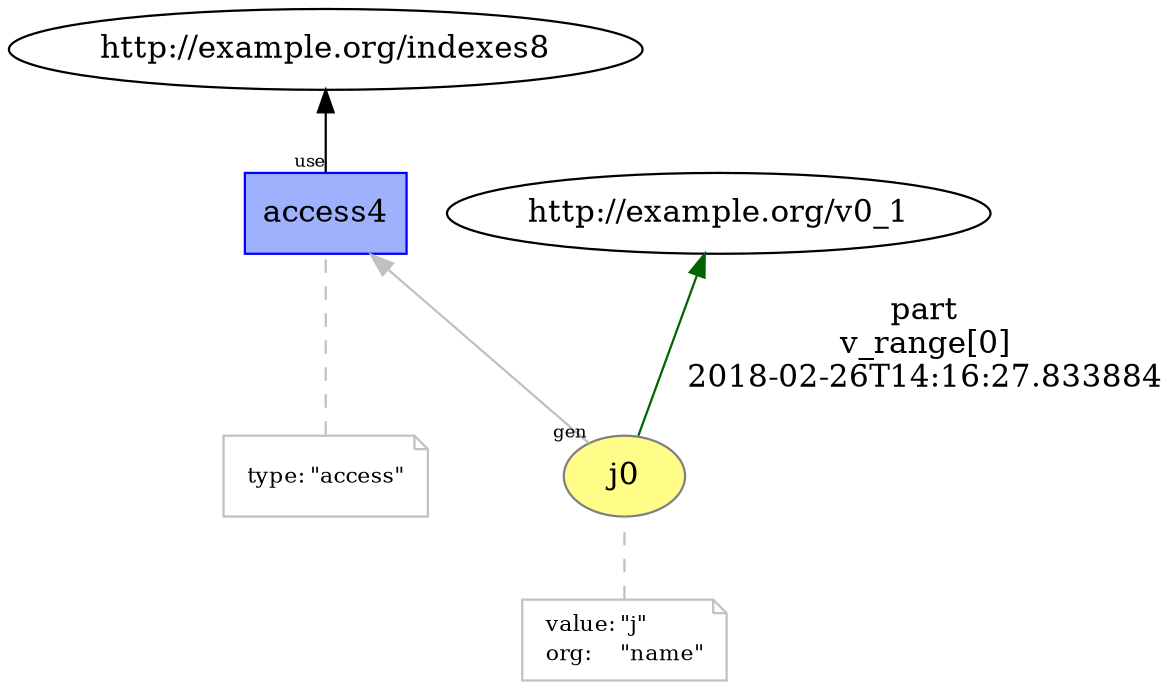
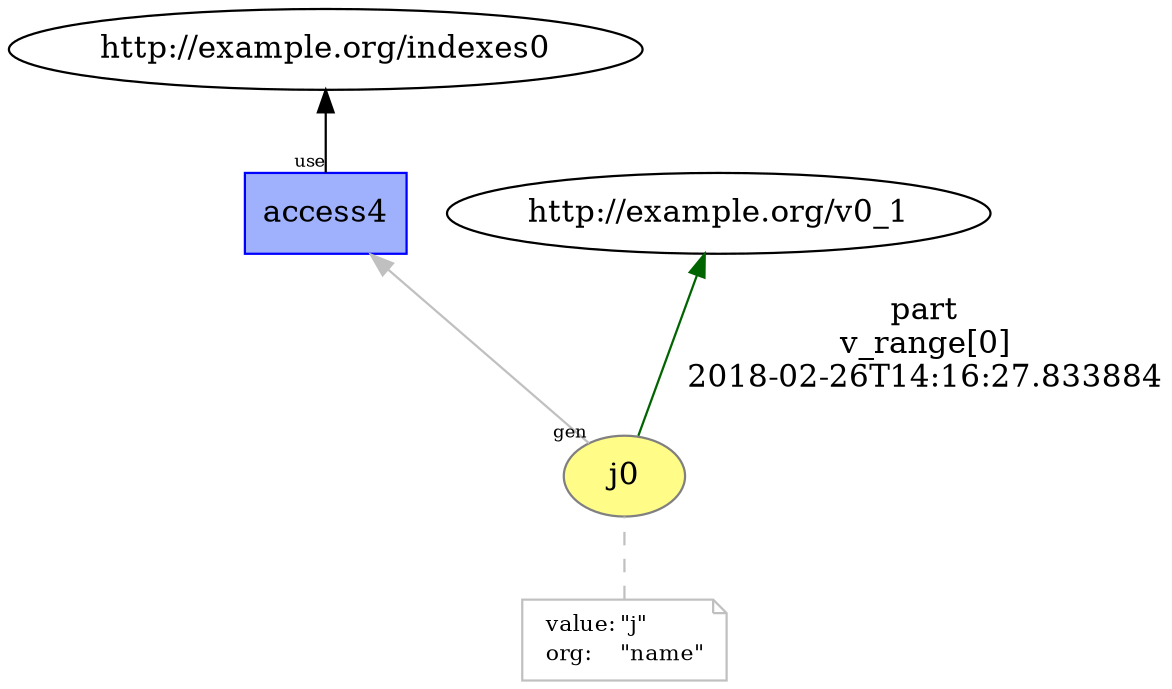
node "http://example.org/indexes8": label "http://example.org/indexes8" -> "http://example.org/indexes0"
node "type:": removed
